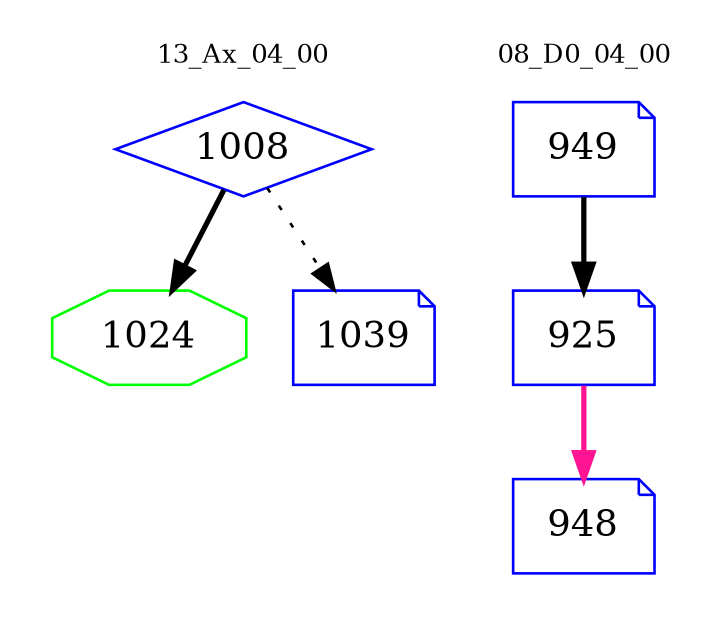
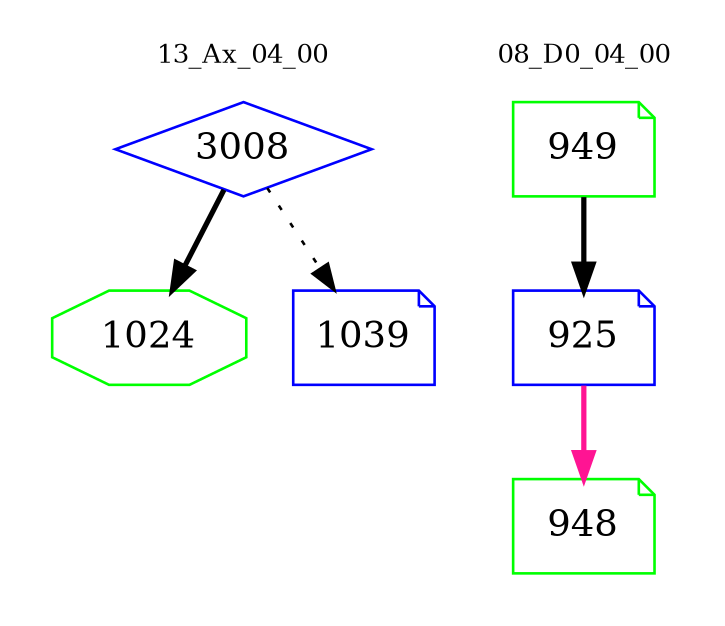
node "1008": label "1008" -> "3008"
node "949": color blue -> green
node "948": color blue -> green
